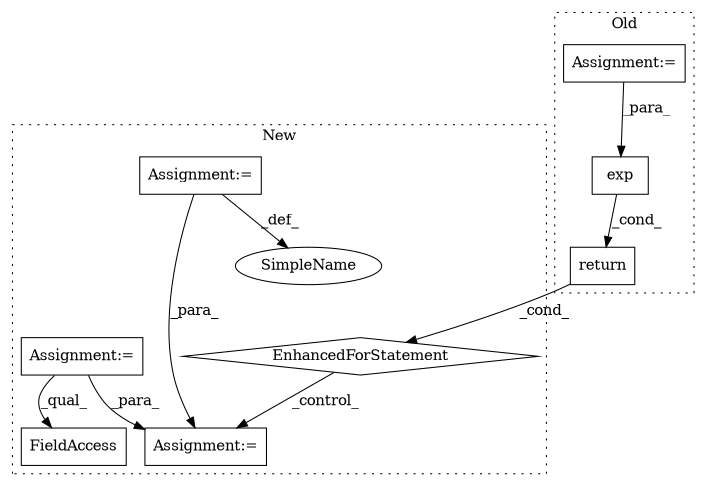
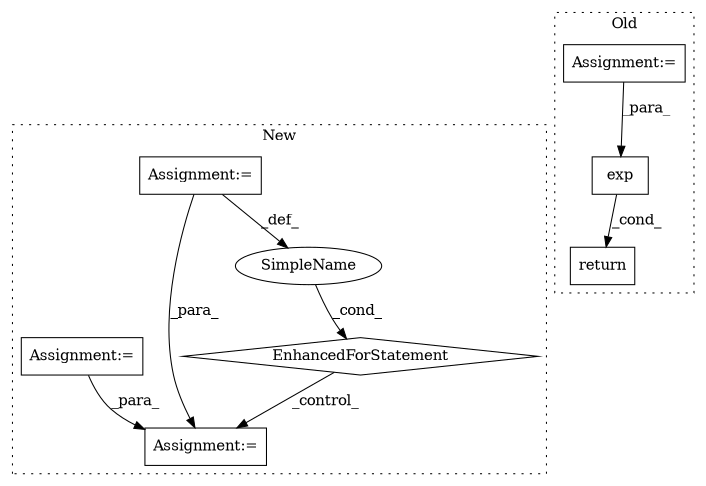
edge "return" -> "EnhancedForStatement": now "SimpleName" -> "EnhancedForStatement"
node "FieldAccess": removed
